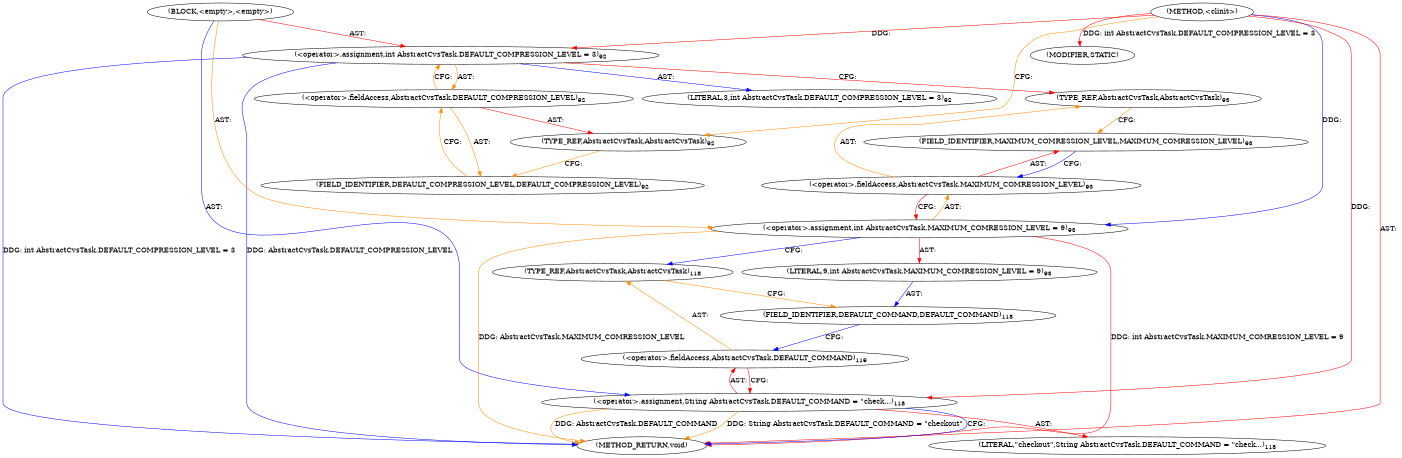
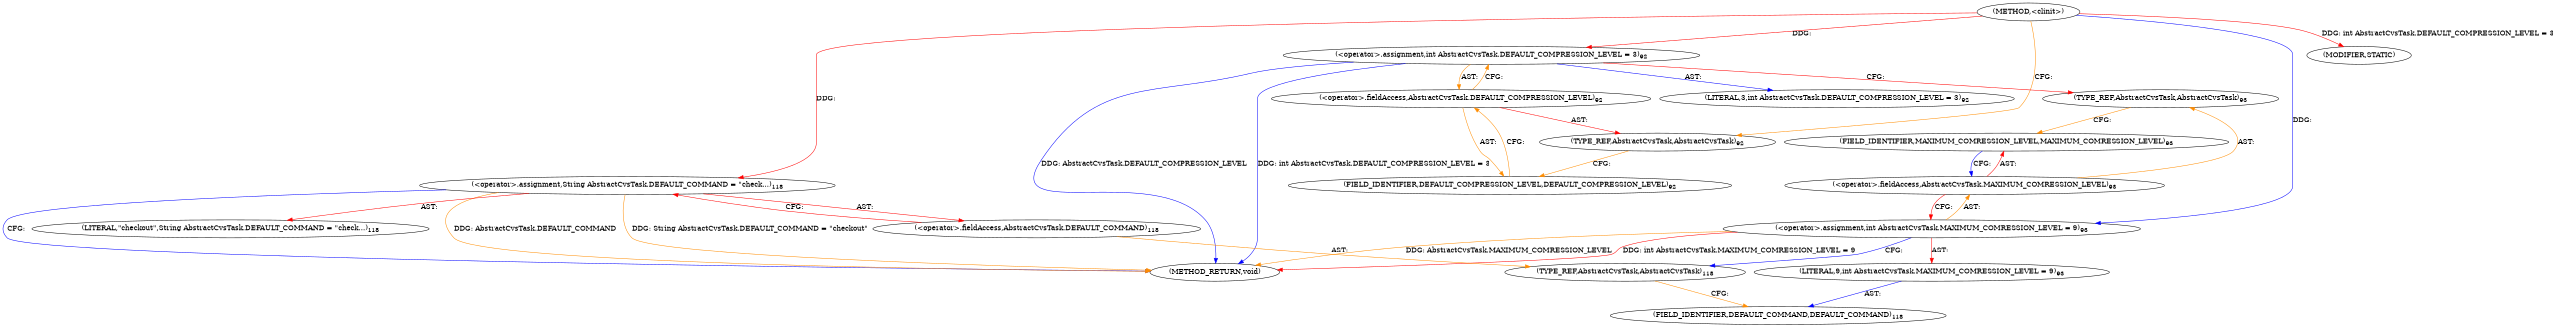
node "(BLOCK,<empty>,<empty>)": removed
edge "(FIELD_IDENTIFIER,DEFAULT_COMMAND,DEFAULT_COMMAND)" -> "(<operator>.fieldAccess,AbstractCvsTask.DEFAULT_COMMAND)": removed, label "CFG:"
node "(<operator>.fieldAccess,AbstractCvsTask.DEFAULT_COMMAND)": text "119" -> "118"
edge "(METHOD,<clinit>)" -> "(METHOD_RETURN,void)": removed, label "AST:"
